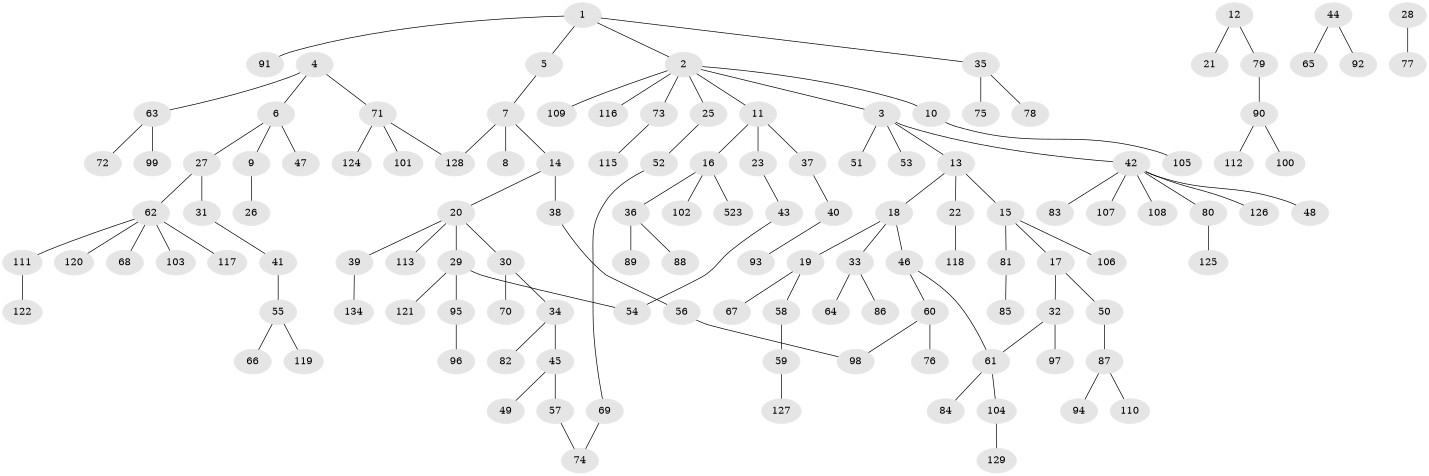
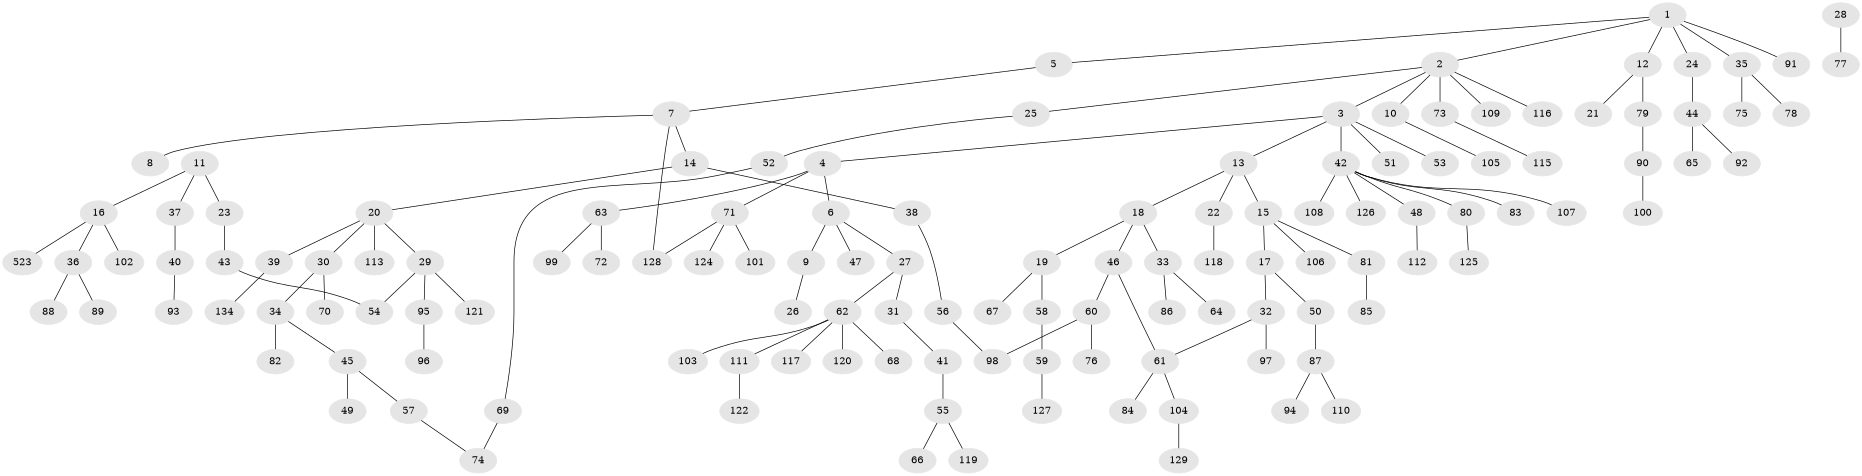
edge "1" -- "12": added
node "24": added
edge "2" -- "11": removed
edge "3" -- "4": added
edge "90" -- "112": now "48" -- "112"
